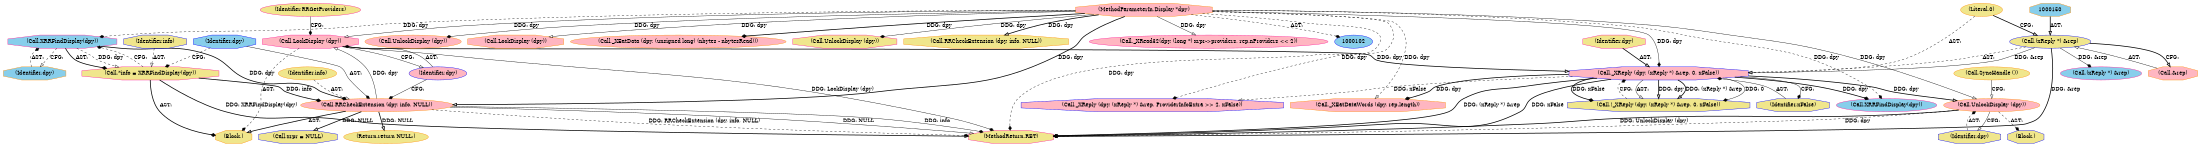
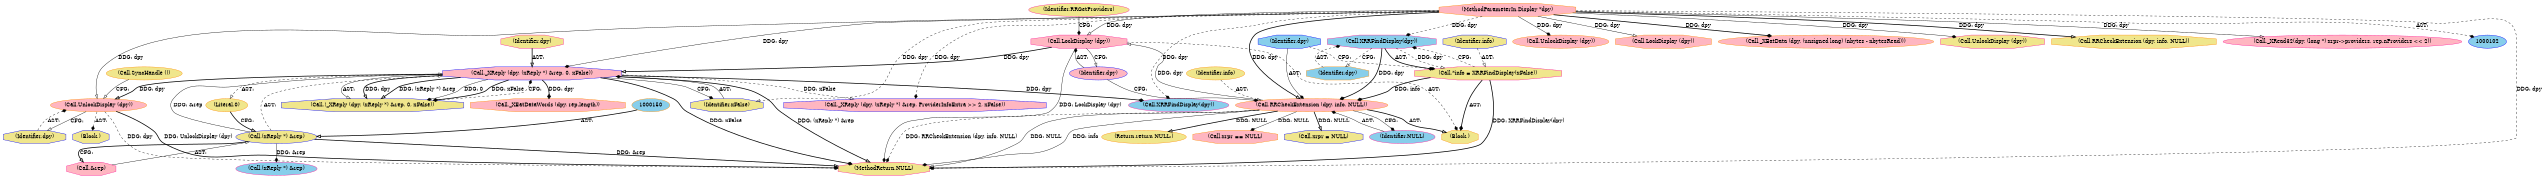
node "1000150": shape octagon -> ellipse
edge "(MethodParameterIn,Display *dpy)" -> "(Call,_XEatDataWords (dpy, rep.length))": now "(MethodParameterIn,Display *dpy)" -> "(Identifier,xFalse)"
edge "(Literal,0)" -> "(Call,_XReply (dpy, (xReply *) &rep, 0, xFalse))": reversed
node "(Call,*info = XRRFindDisplay(dpy))": label "(Call,*info = XRRFindDisplay(dpy))" -> "(Call,*info = XRRFindDisplay(xFalse))"
node "(Call,&rep)": color darkorange -> deeppink
node "(MethodReturn,RET)": label "(MethodReturn,RET)" -> "(MethodReturn,NULL)"
node "(Call,xrpr == NULL)": added
node "(Identifier,NULL)": added
